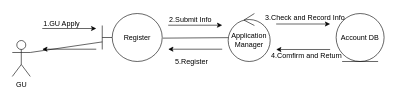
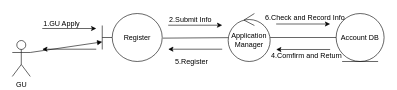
node "3.Check and Record Info": label "3.Check and Record Info" -> "6.Check and Record Info"
edge "Application Manager" -- "Account DB": added
edge "Register" -- "GU": arrowhead none -> block
